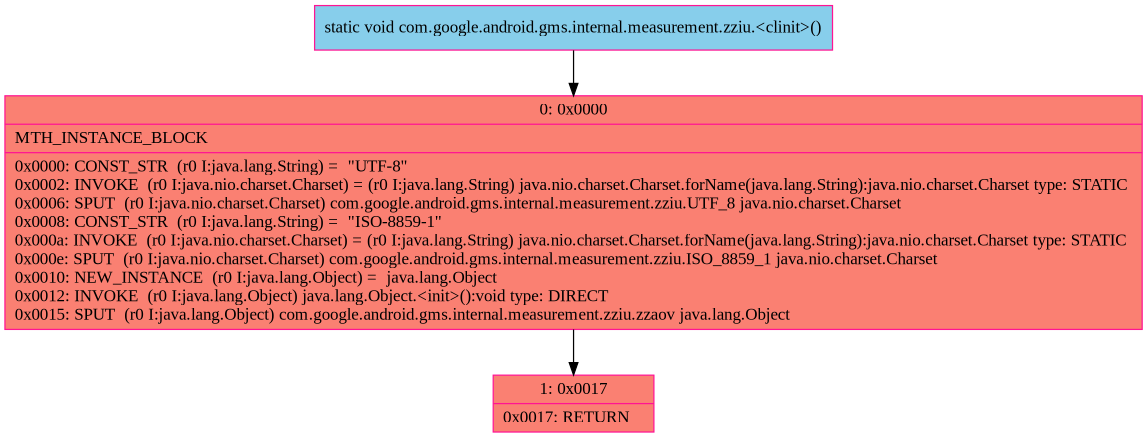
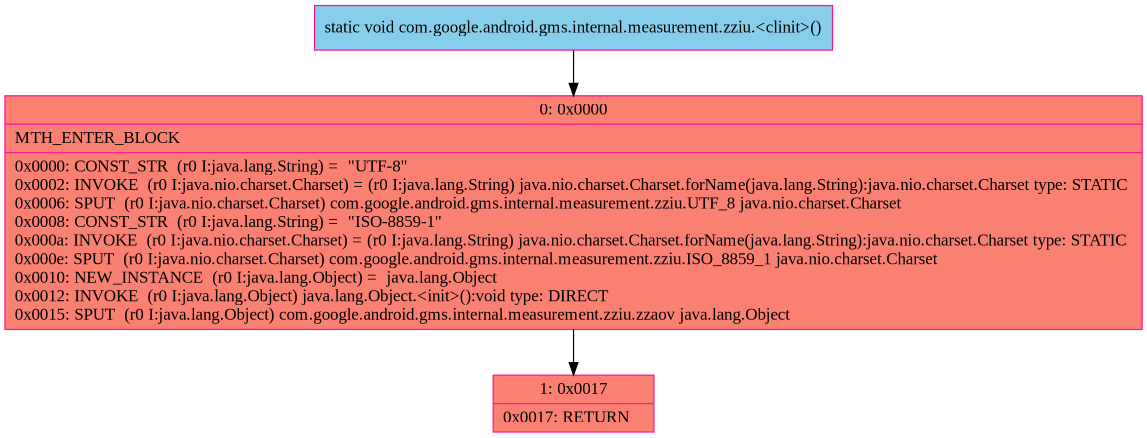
node "0: 0x0000": text "MTH_INSTANCE_BLOCK" -> "MTH_ENTER_BLOCK"
